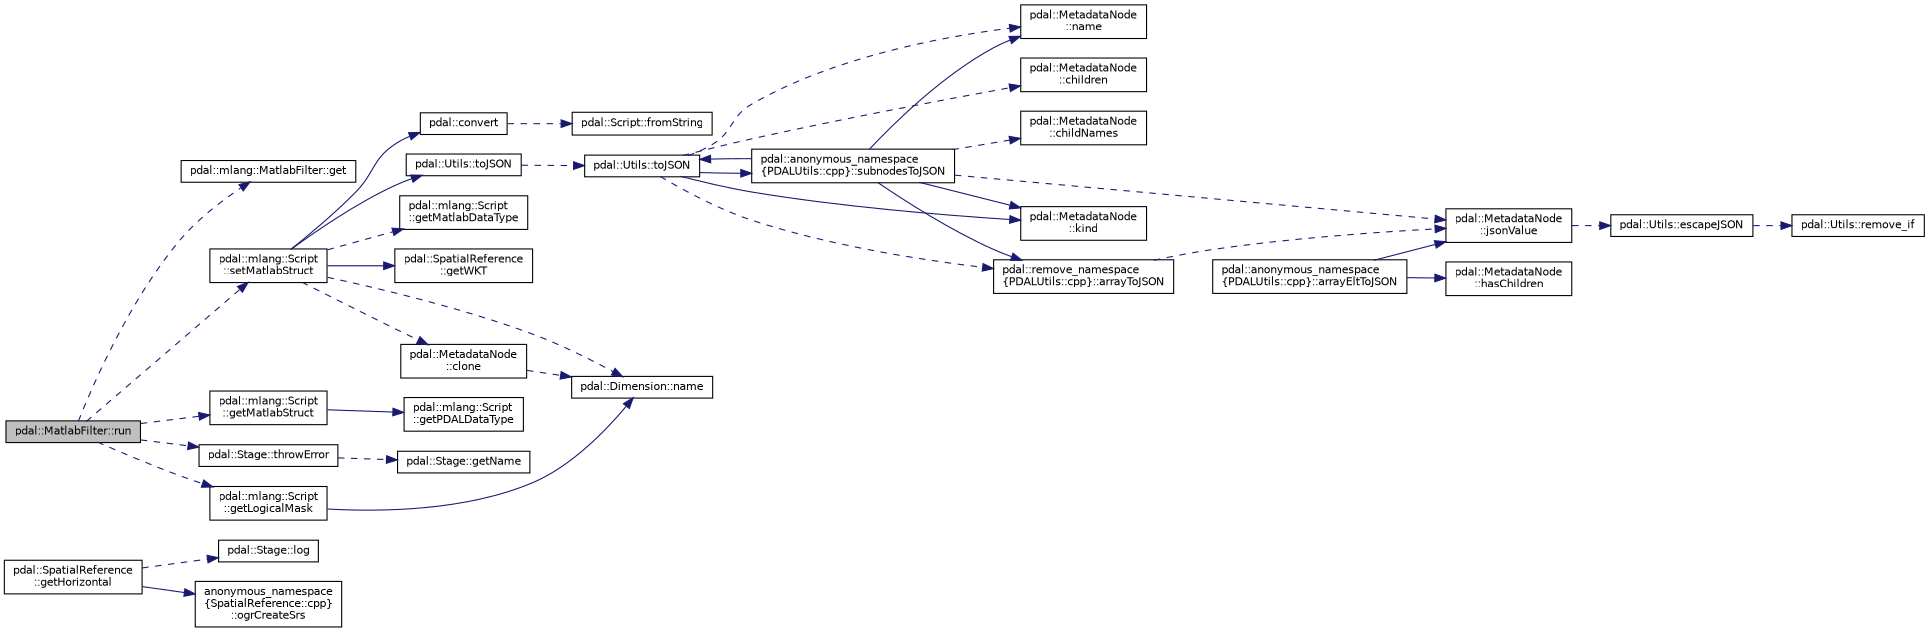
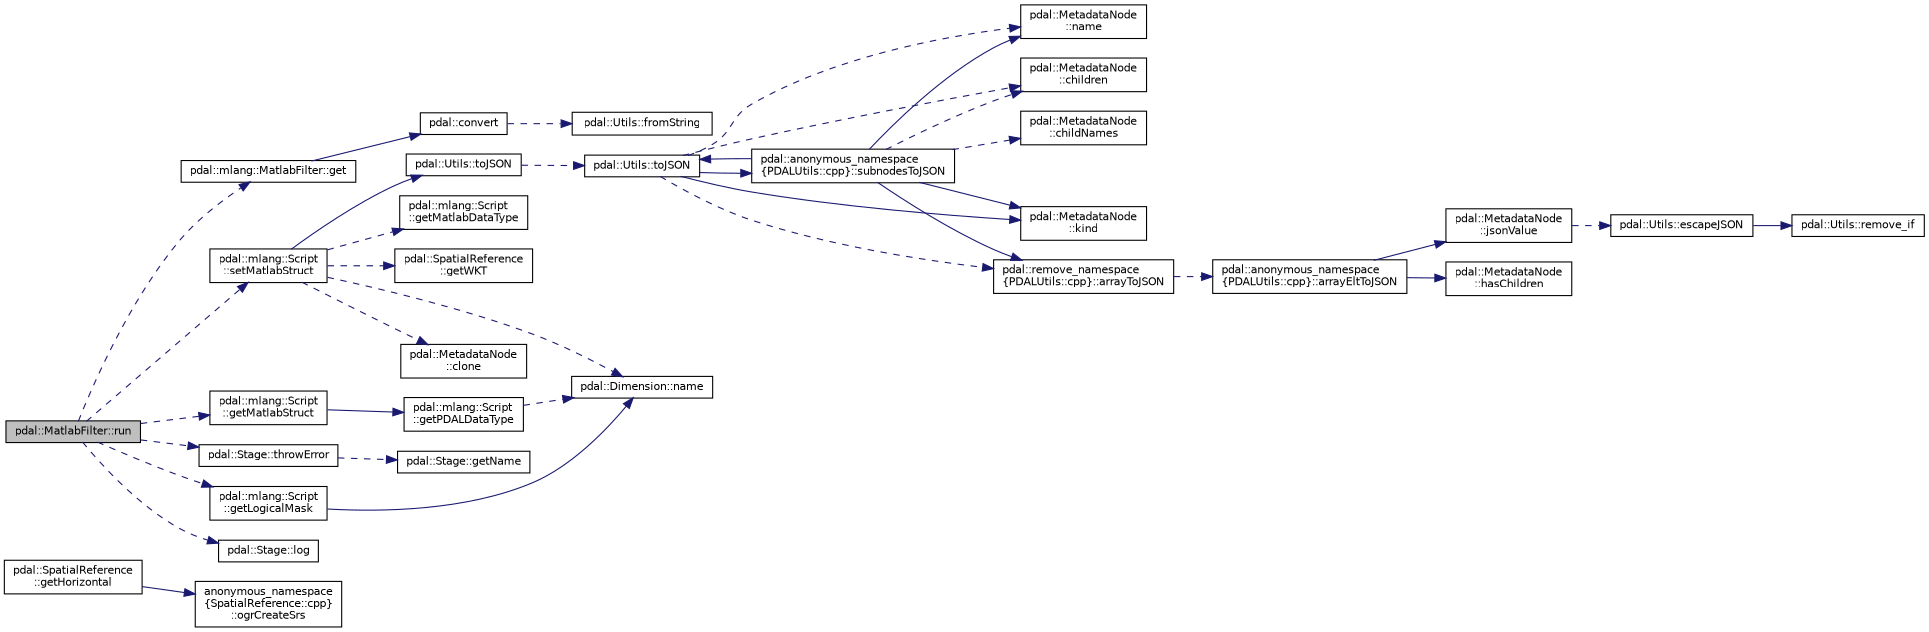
node "pdal::Script::fromString": label "pdal::Script::fromString" -> "pdal::Utils::fromString"
edge "pdal::mlang::Script ::setMatlabStruct" -> "pdal::convert": now "pdal::mlang::MatlabFilter::get" -> "pdal::convert"
edge "pdal::anonymous_namespace {PDALUtils::cpp}::subnodesToJSON" -> "pdal::MetadataNode ::jsonValue": now "pdal::anonymous_namespace {PDALUtils::cpp}::subnodesToJSON" -> "pdal::MetadataNode ::children"
edge "pdal::Utils::escapeJSON" -> "pdal::Utils::remove_if": style dashed -> solid
edge "pdal::remove_namespace {PDALUtils::cpp}::arrayToJSON" -> "pdal::MetadataNode ::jsonValue": now "pdal::remove_namespace {PDALUtils::cpp}::arrayToJSON" -> "pdal::anonymous_namespace {PDALUtils::cpp}::arrayEltToJSON"
edge "pdal::mlang::Script ::setMatlabStruct" -> "pdal::SpatialReference ::getWKT": style solid -> dashed
edge "pdal::MetadataNode ::clone" -> "pdal::Dimension::name": now "pdal::mlang::Script ::getPDALDataType" -> "pdal::Dimension::name"
edge "pdal::SpatialReference ::getHorizontal" -> "pdal::Stage::log": now "pdal::MatlabFilter::run" -> "pdal::Stage::log"
